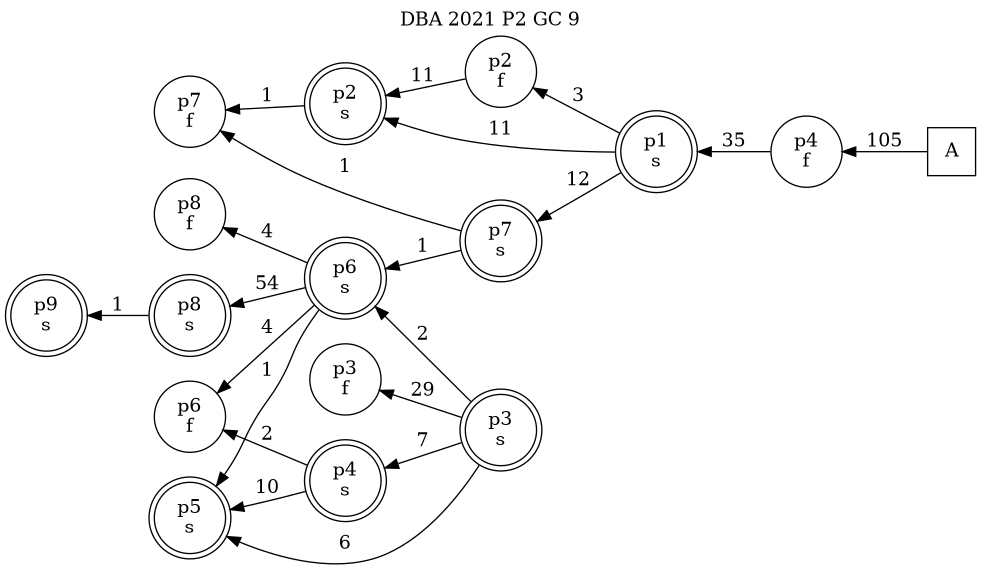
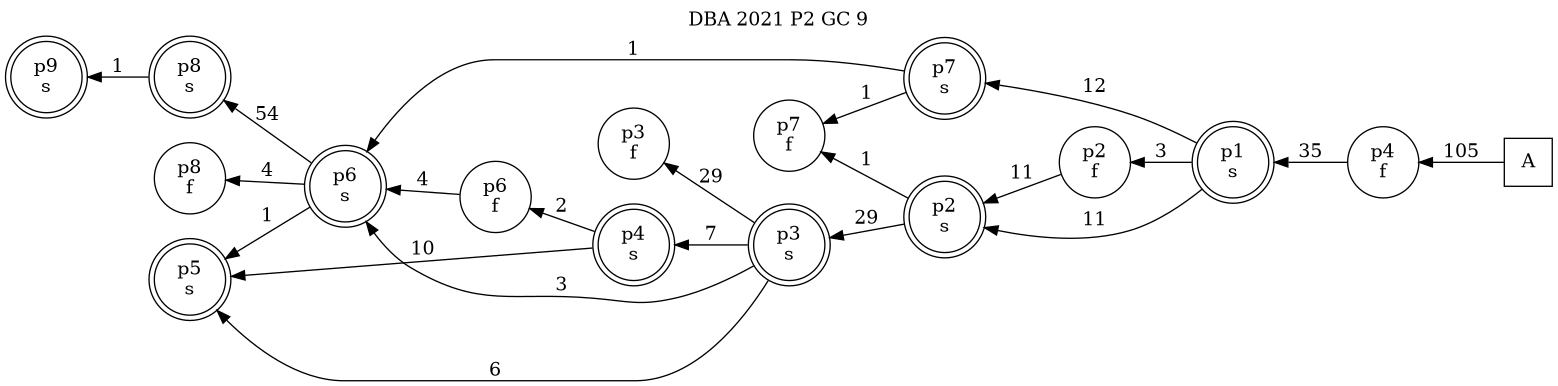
edge "p2 s" -> "p3 s": added, label "29"
edge "p3 s" -> "p6 s": label "2" -> "3"
edge "p6 s" -> "p6 f": reversed
